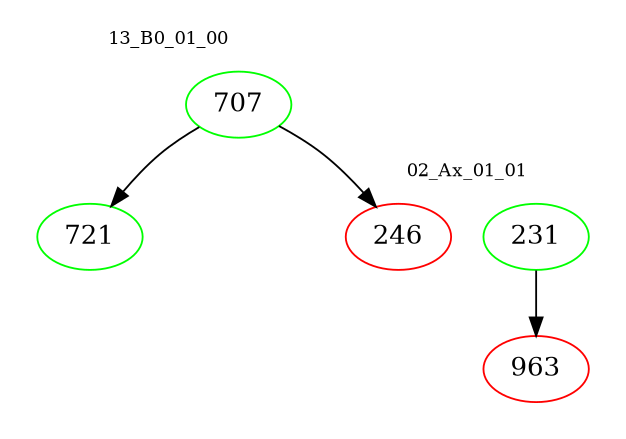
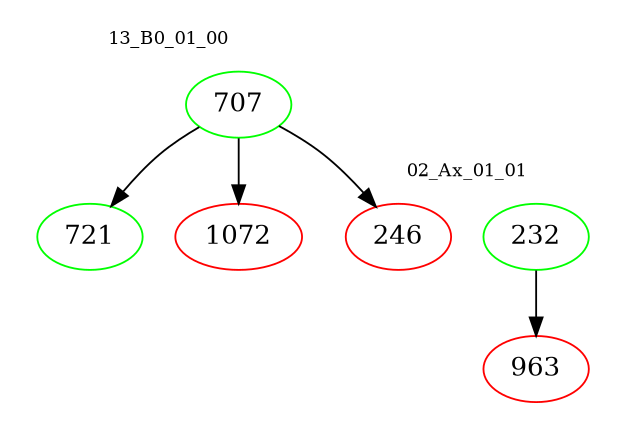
node "1072": added
node "231": label "231" -> "232"
